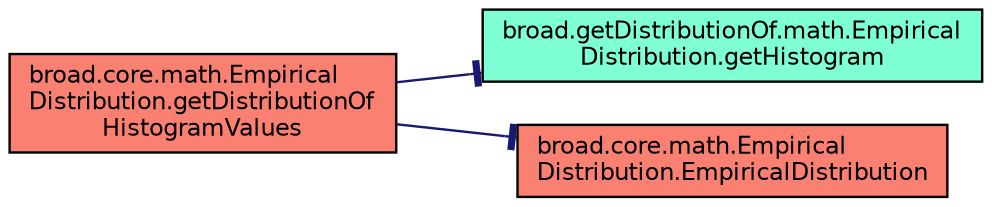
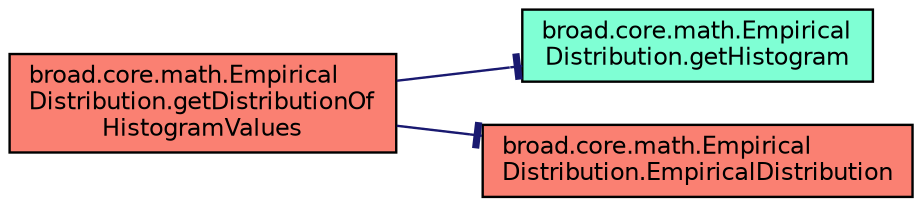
node "broad.getDistributionOf.math.Empirical Distribution.getHistogram": label "broad.getDistributionOf.math.Empirical Distribution.getHistogram" -> "broad.core.math.Empirical Distribution.getHistogram"
